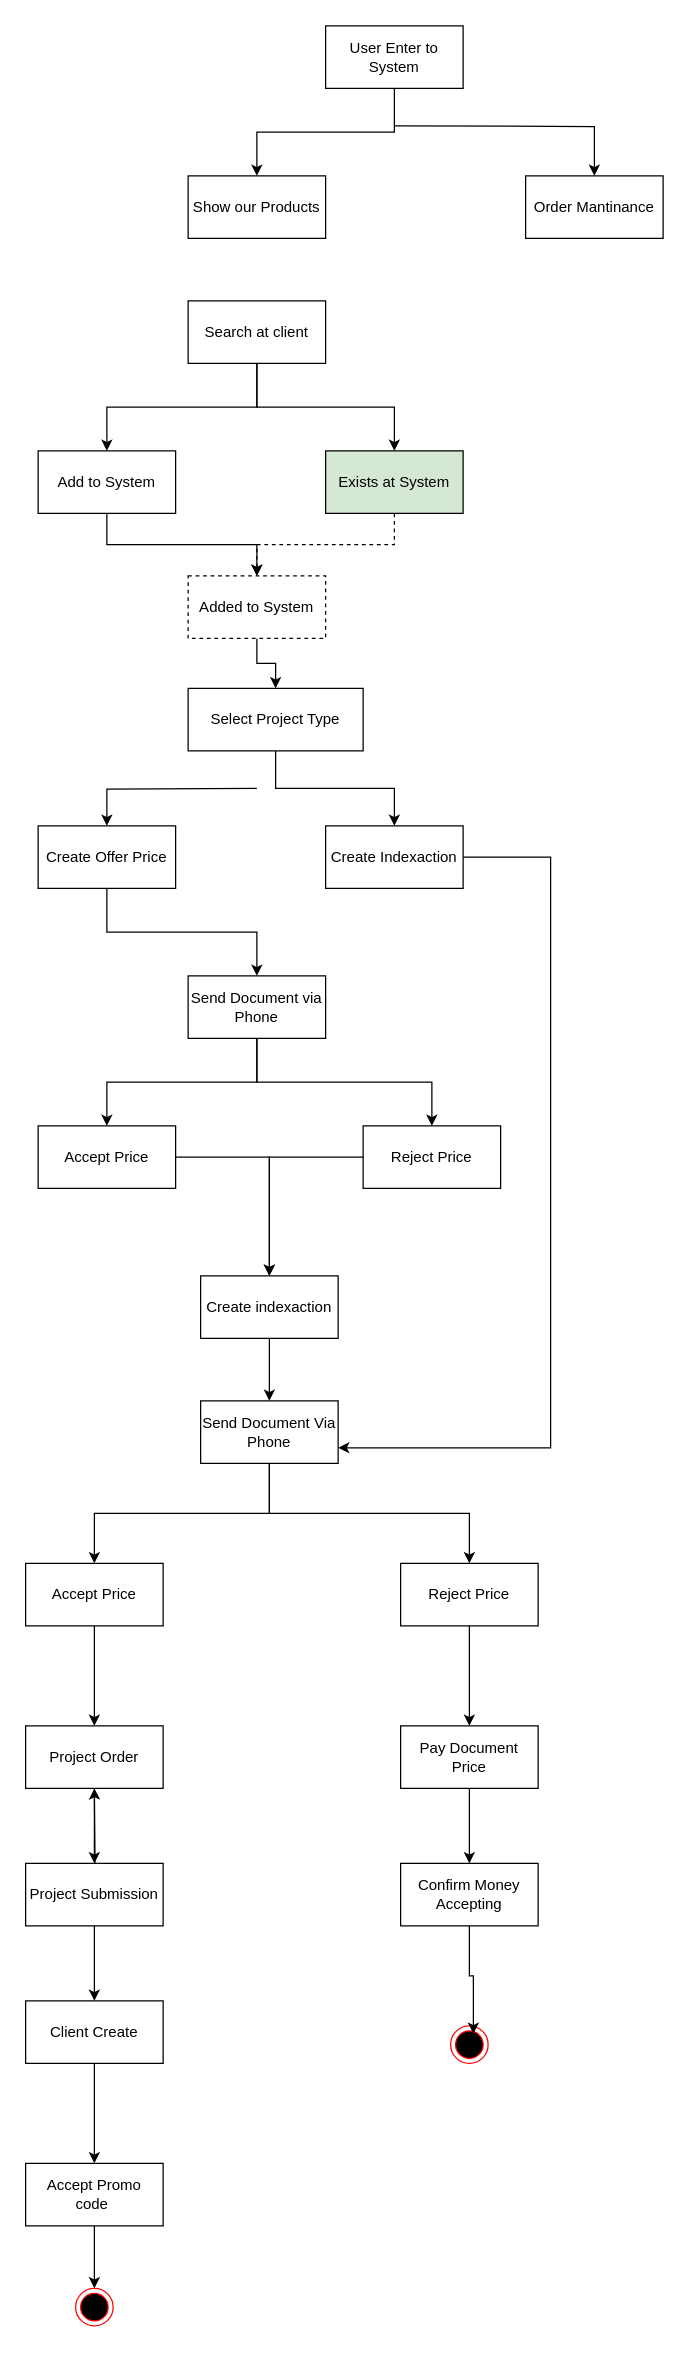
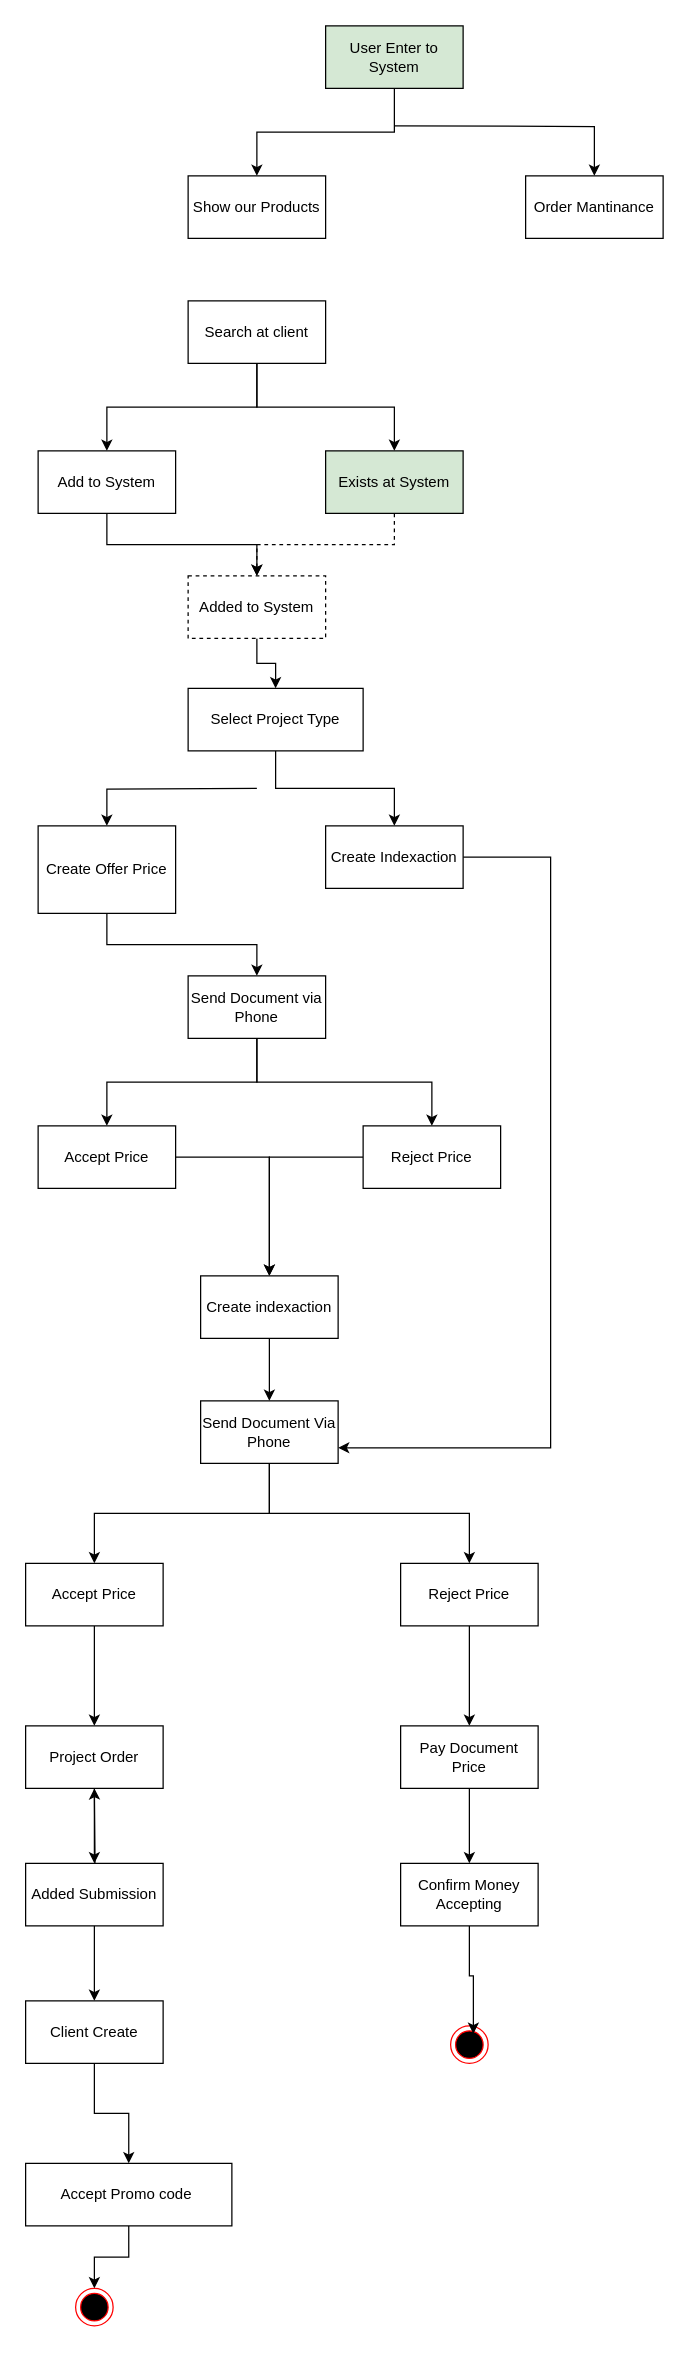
node "User Enter to System": fillcolor #ffffff -> #d5e8d4
node "Create Offer Price": size 138x63 -> 138x88
node "Project Submission": label "Project Submission" -> "Added Submission"
node "Accept Promo code": size 138x63 -> 206x63
